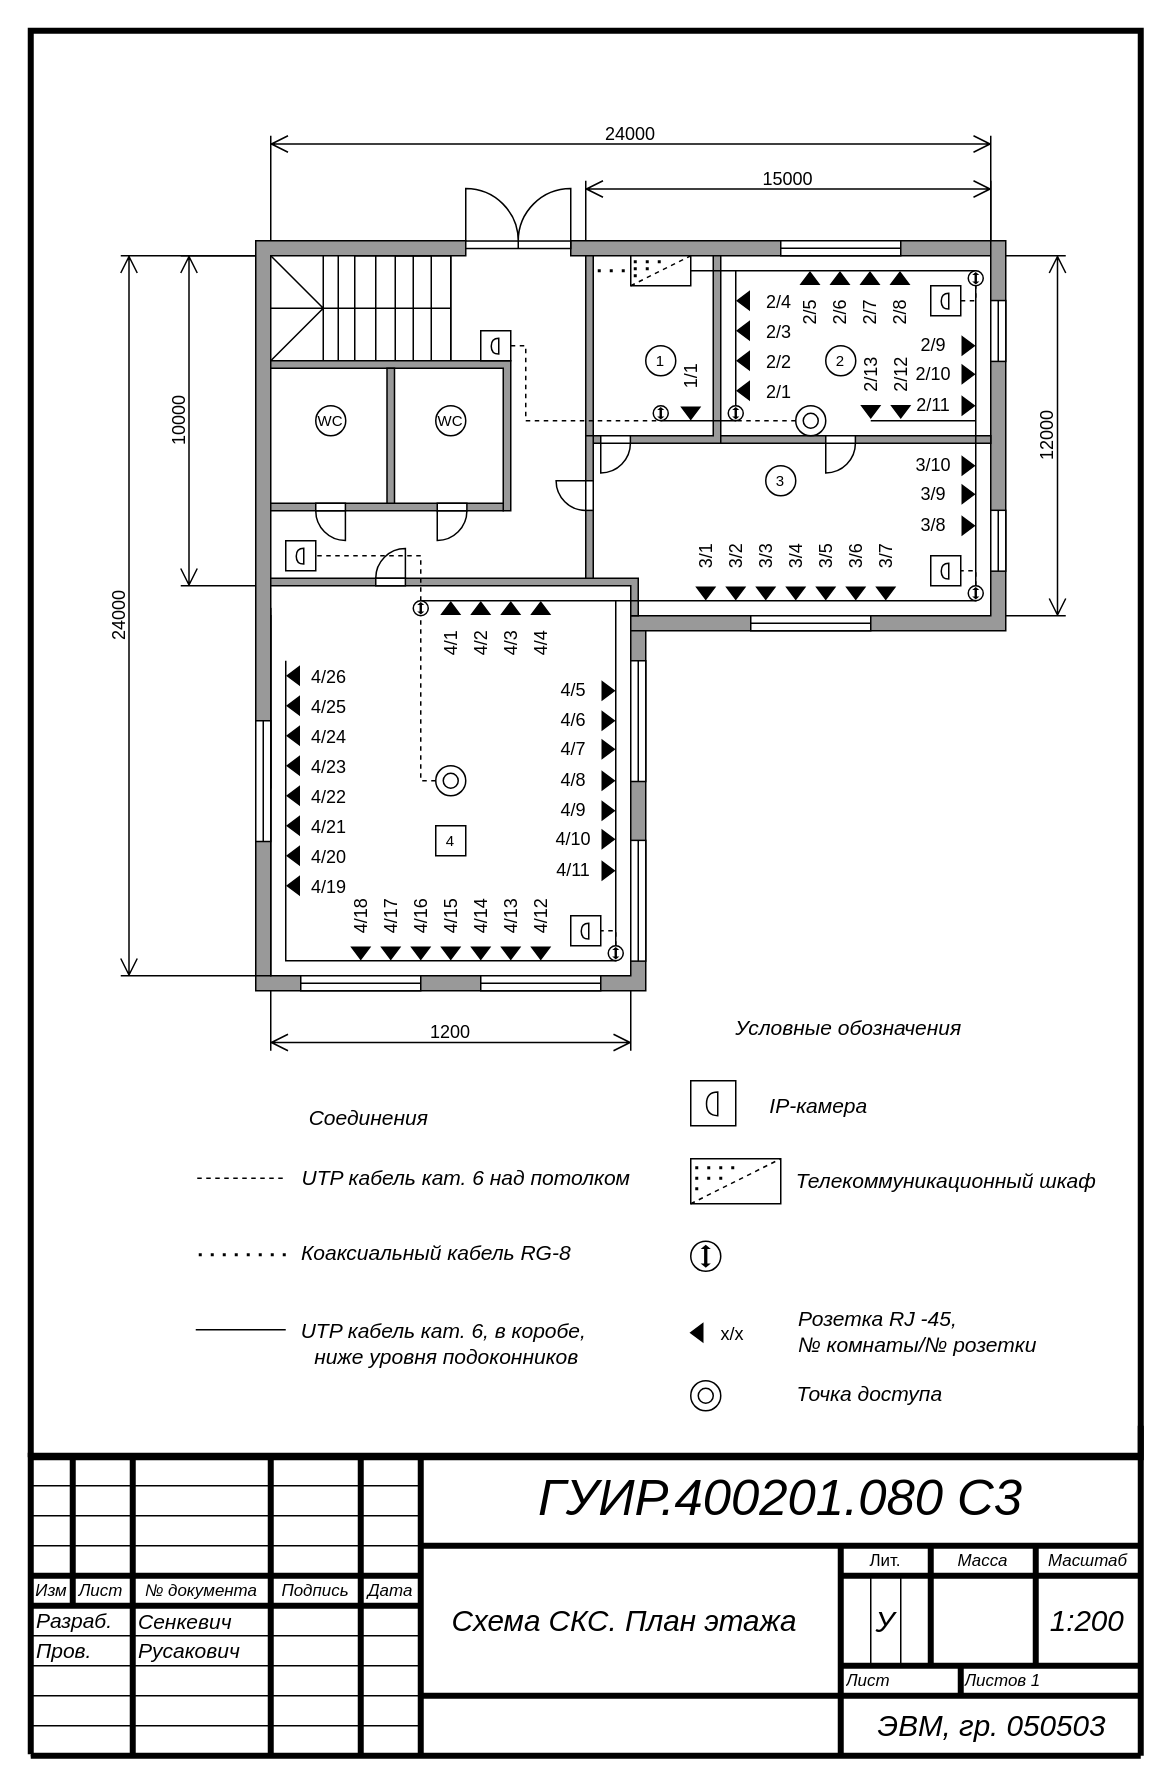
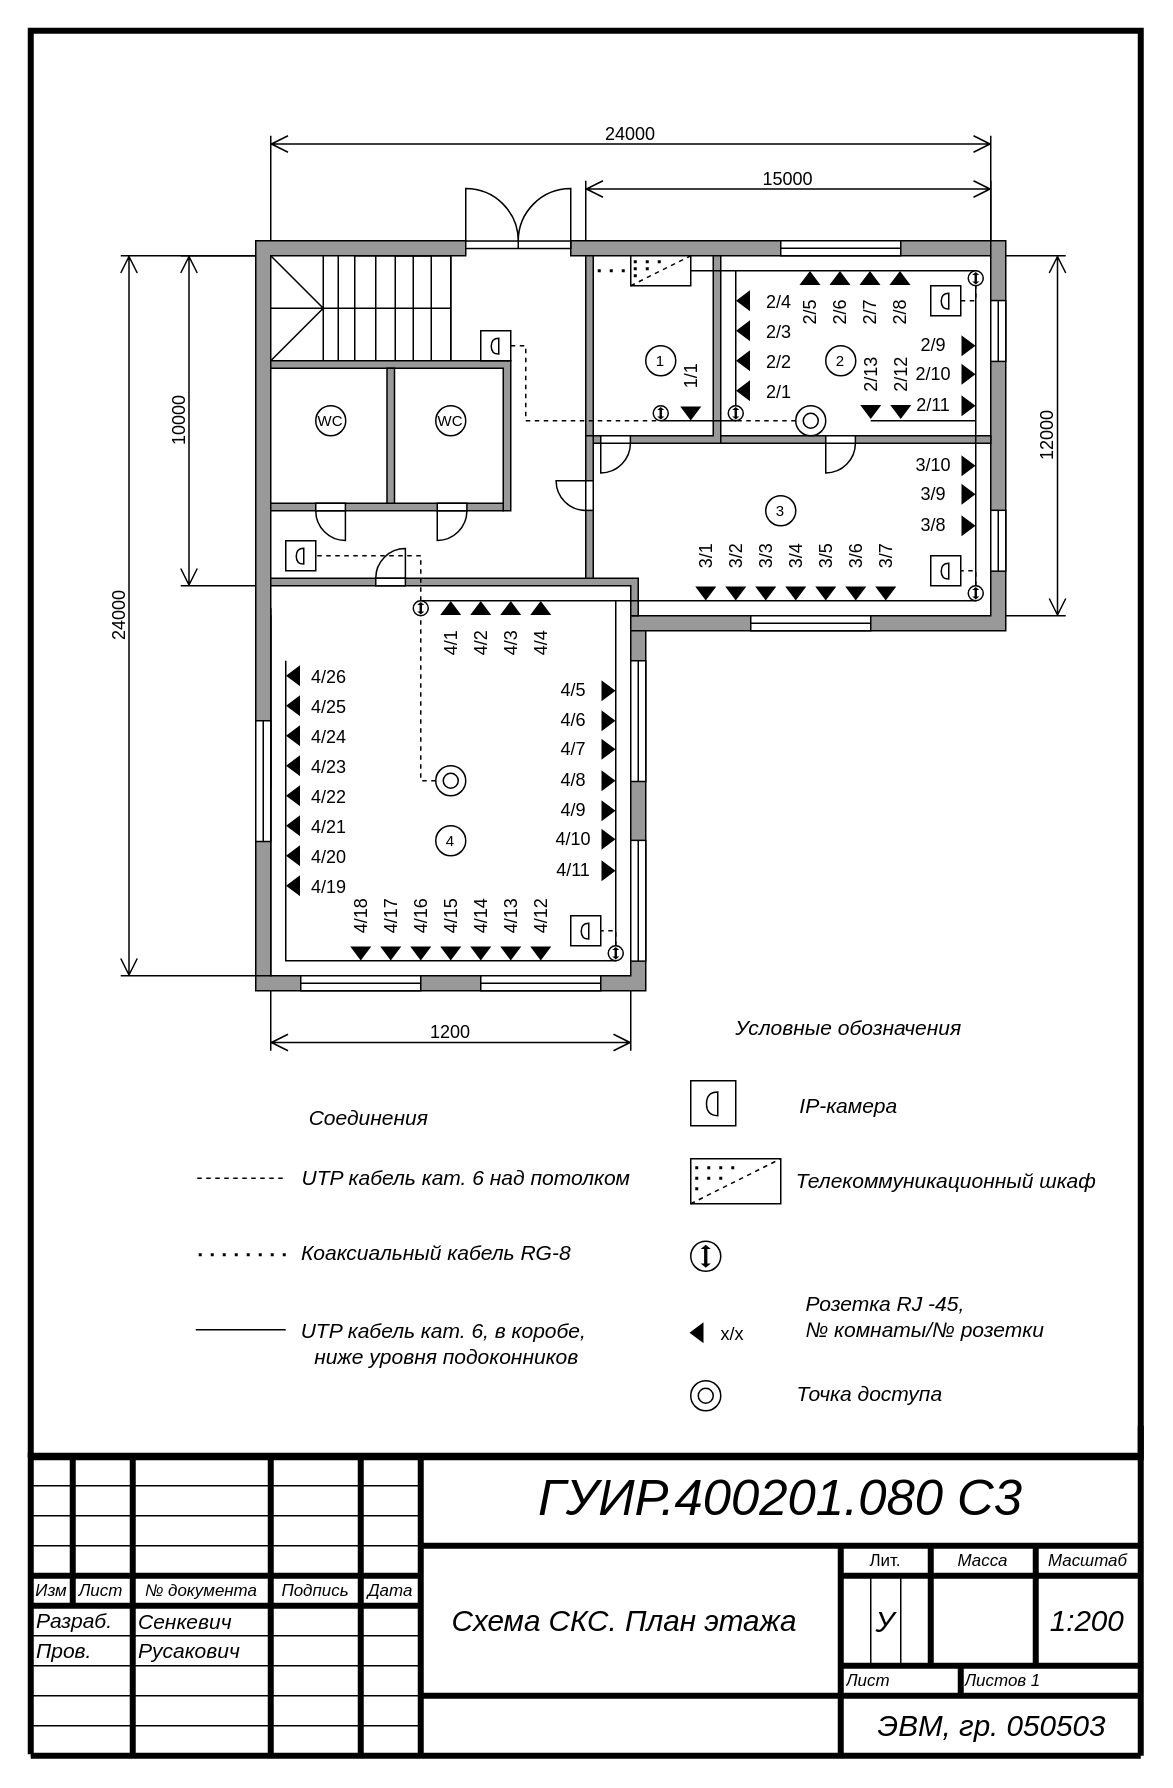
node "3": moved (781, 481) -> (781, 511)
node "4": shape rectangle -> ellipse
node "IP-камера": moved (818, 1106) -> (848, 1106)
node "Розетка RJ -45, № комнаты/№ розетки": moved (938, 1331) -> (946, 1316)
